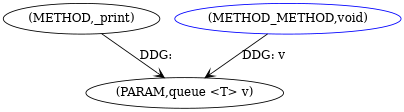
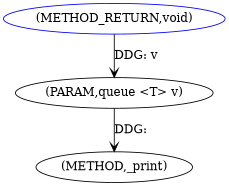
node "(METHOD_METHOD,void)": label "(METHOD_METHOD,void)" -> "(METHOD_RETURN,void)"
edge "(METHOD,_print)" -> "(PARAM,queue <T> v)": reversed
